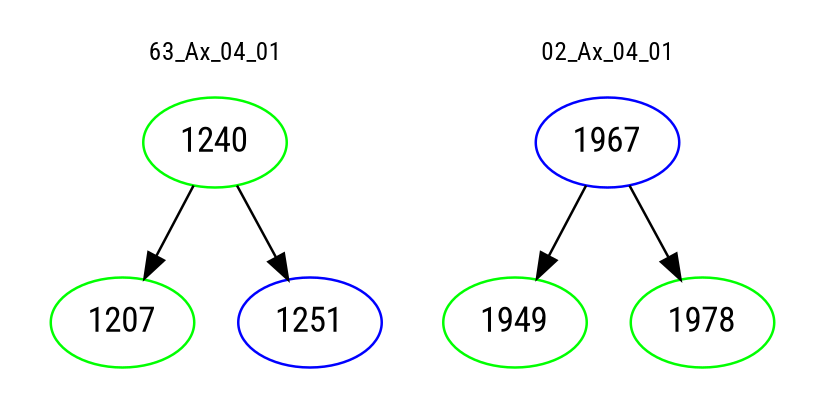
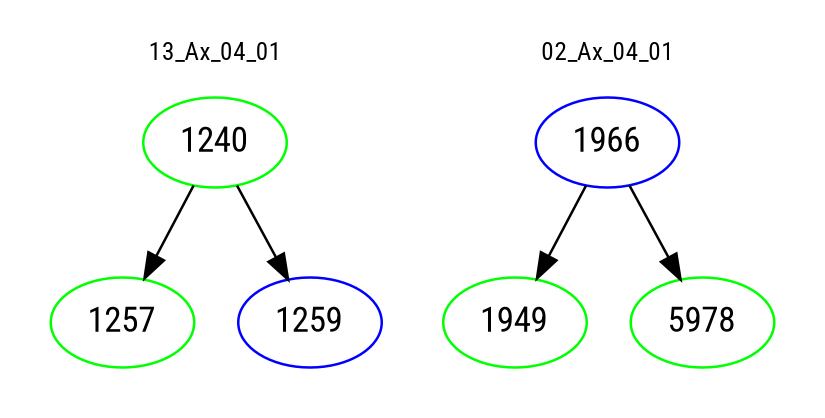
cluster "63_Ax_04_01": label "63_Ax_04_01" -> "13_Ax_04_01"
node "1967": label "1967" -> "1966"
node "1207": label "1207" -> "1257"
node "1251": label "1251" -> "1259"
node "1978": label "1978" -> "5978"
